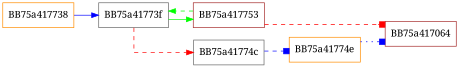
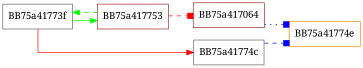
node "BB75a417738": removed
edge "BB75a41774e" -> "BB75a417064": reversed
edge "BB75a41773f" -> "BB75a41774c": style dashed -> solid
